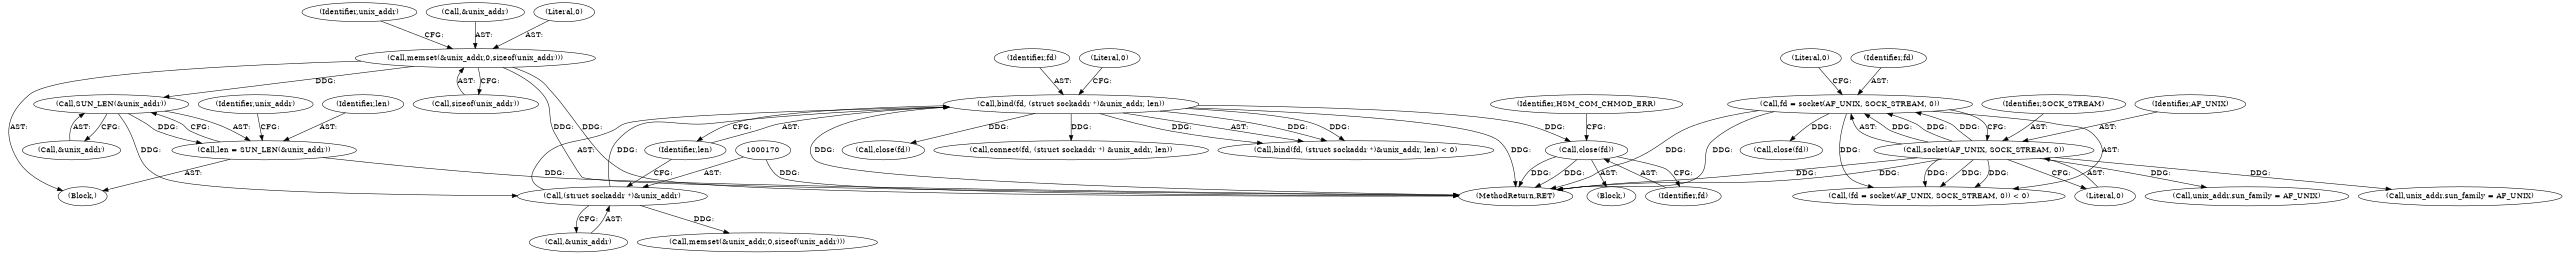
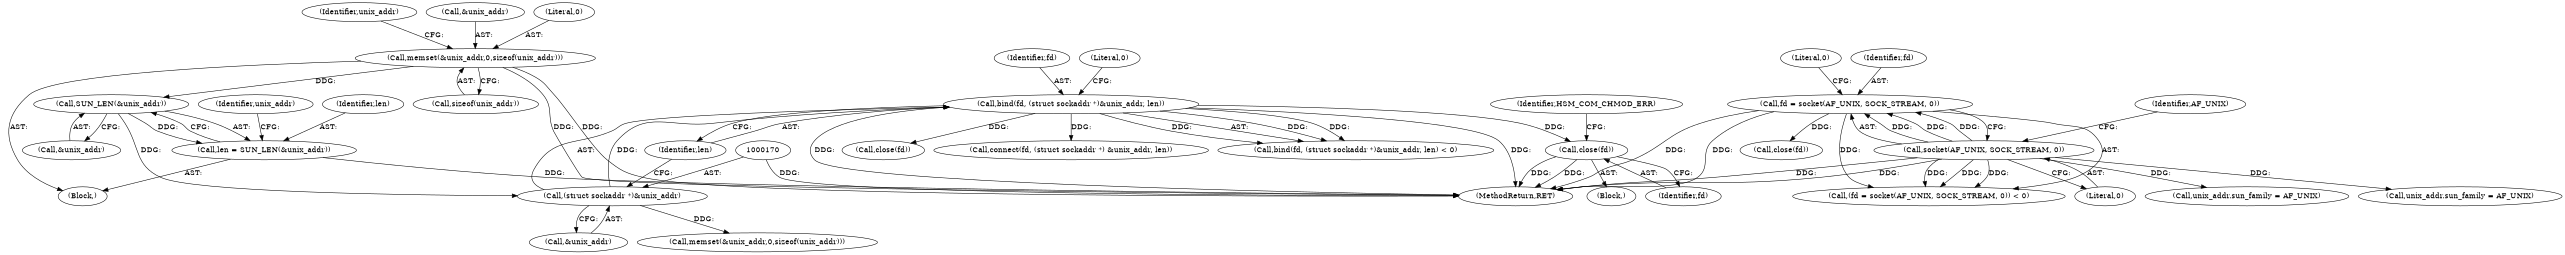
node "(Identifier,SOCK_STREAM)": removed
edge "(Identifier,AF_UNIX)" -> "(Call,socket(AF_UNIX, SOCK_STREAM, 0))": label "AST: " -> "CFG: "
